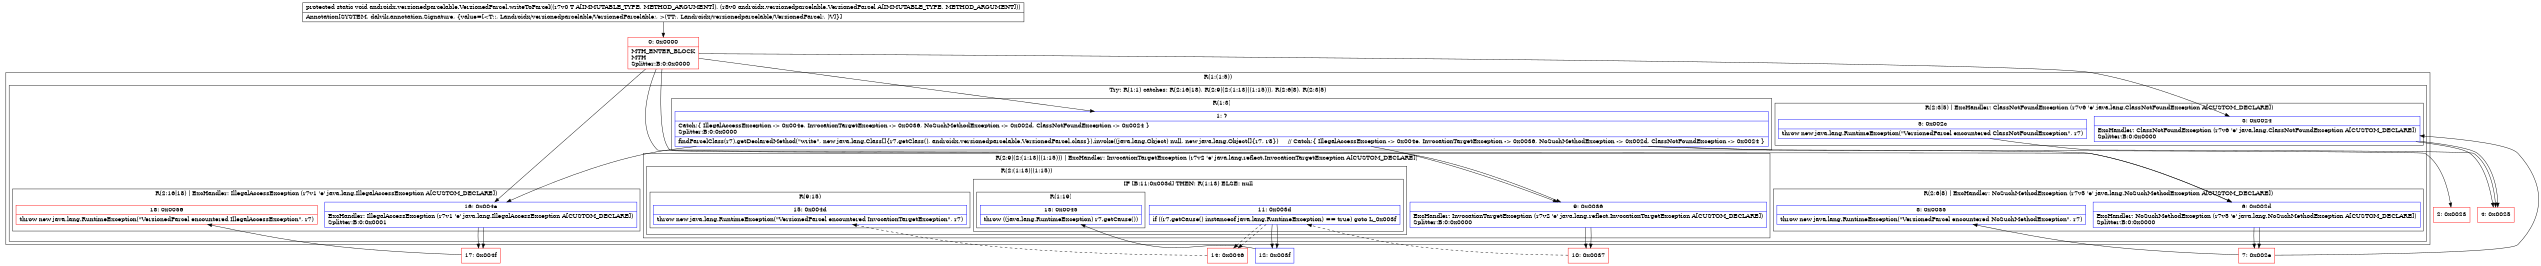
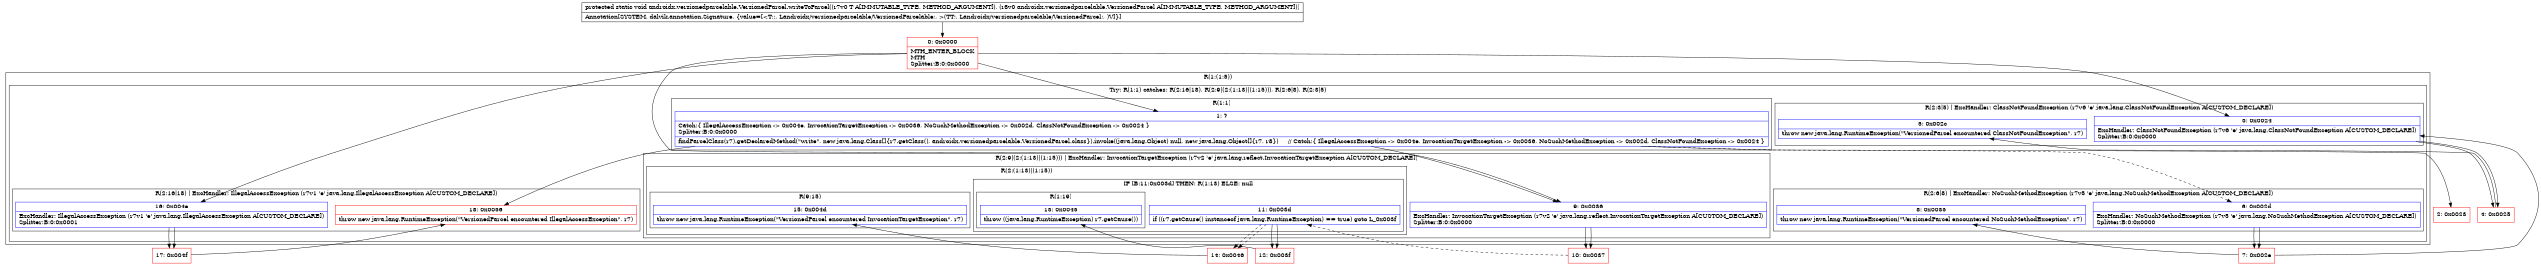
cluster "R(1:3)": label "R(1:3)" -> "R(1:1)"
edge "1: ?" -> "6: 0x002d": style solid -> dashed
edge "5: 0x002c" -> "4: 0x0025": reversed
edge "0: 0x0000" -> "6: 0x002d": removed
edge "1: ?" -> "16: 0x004e": now "1: ?" -> "18: 0x0056"
edge "14: 0x0046" -> "15: 0x004d": style dashed -> solid
node "12: 0x003f": color blue -> red
